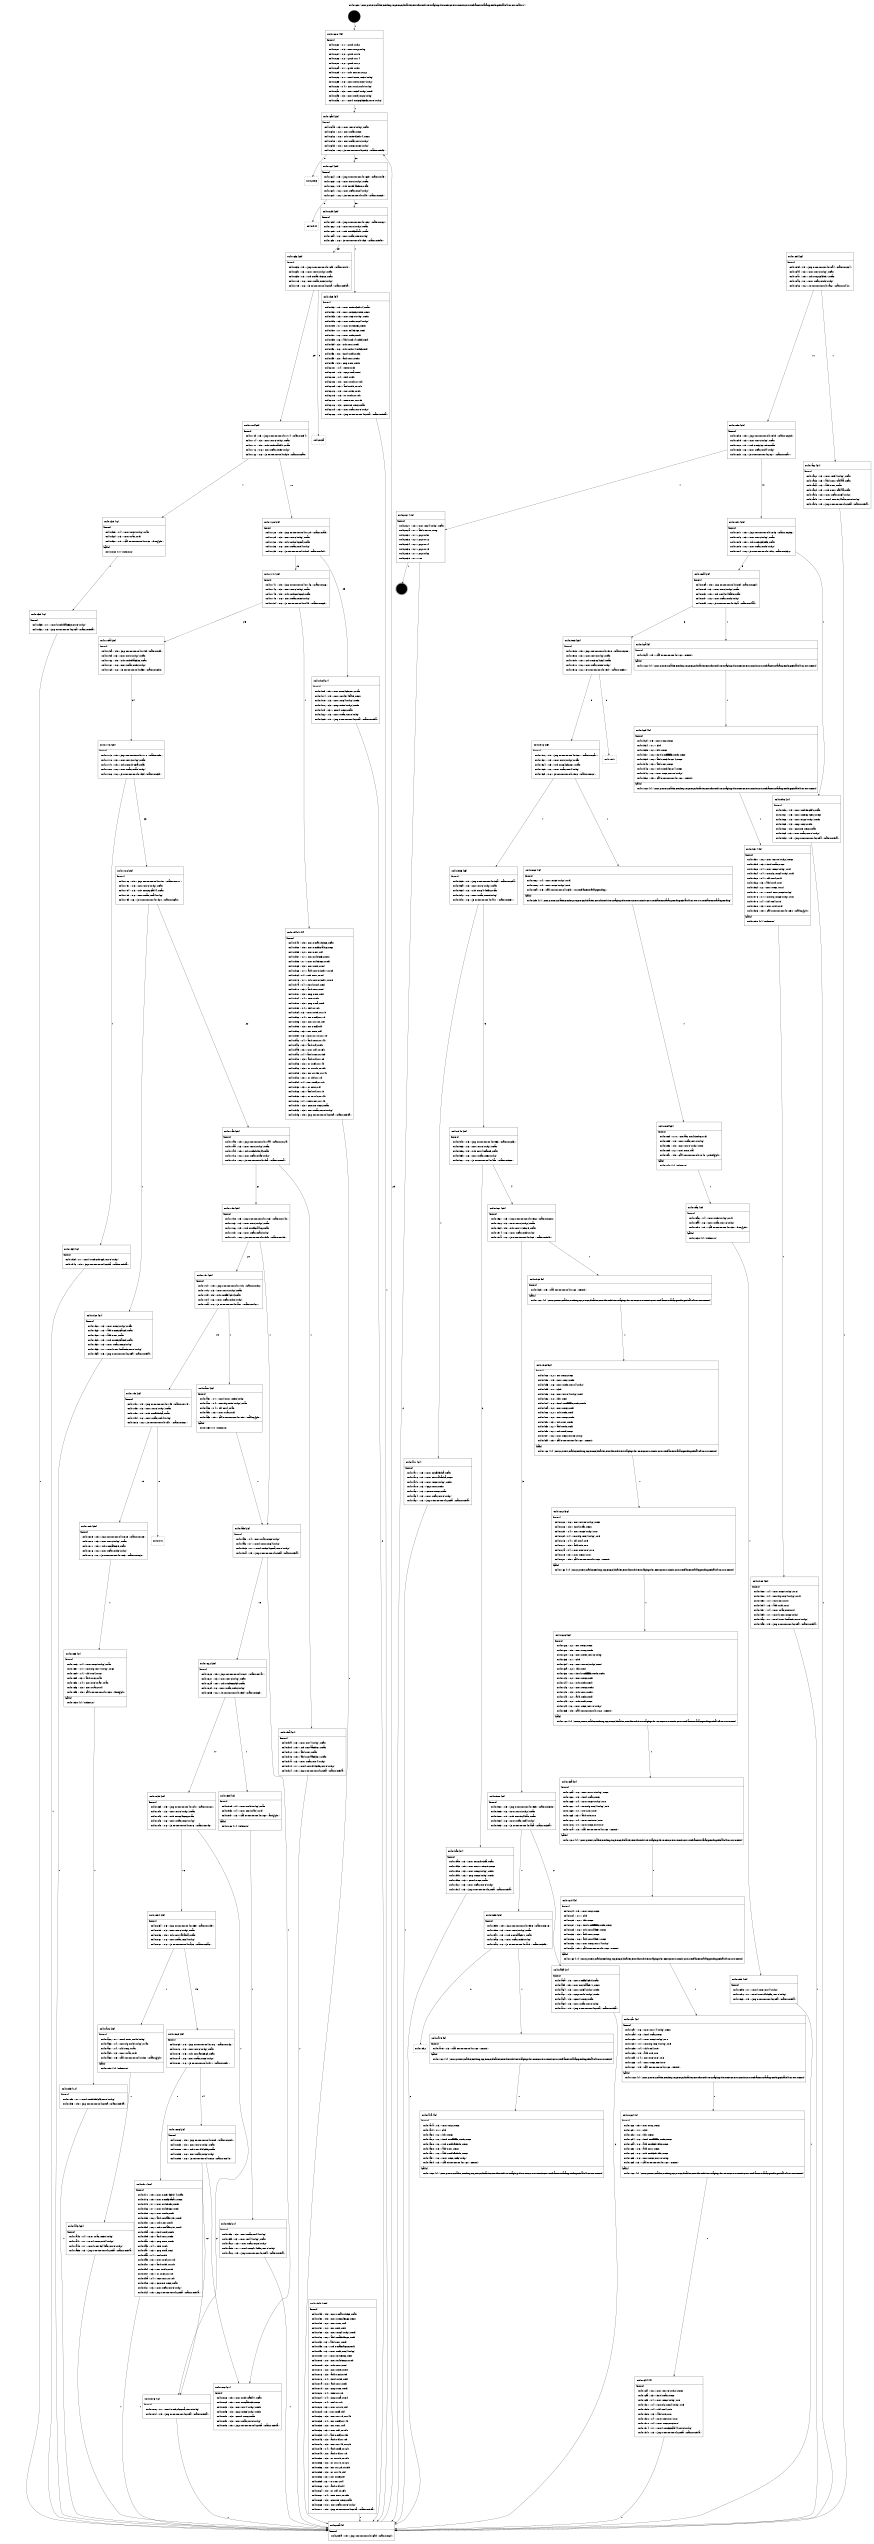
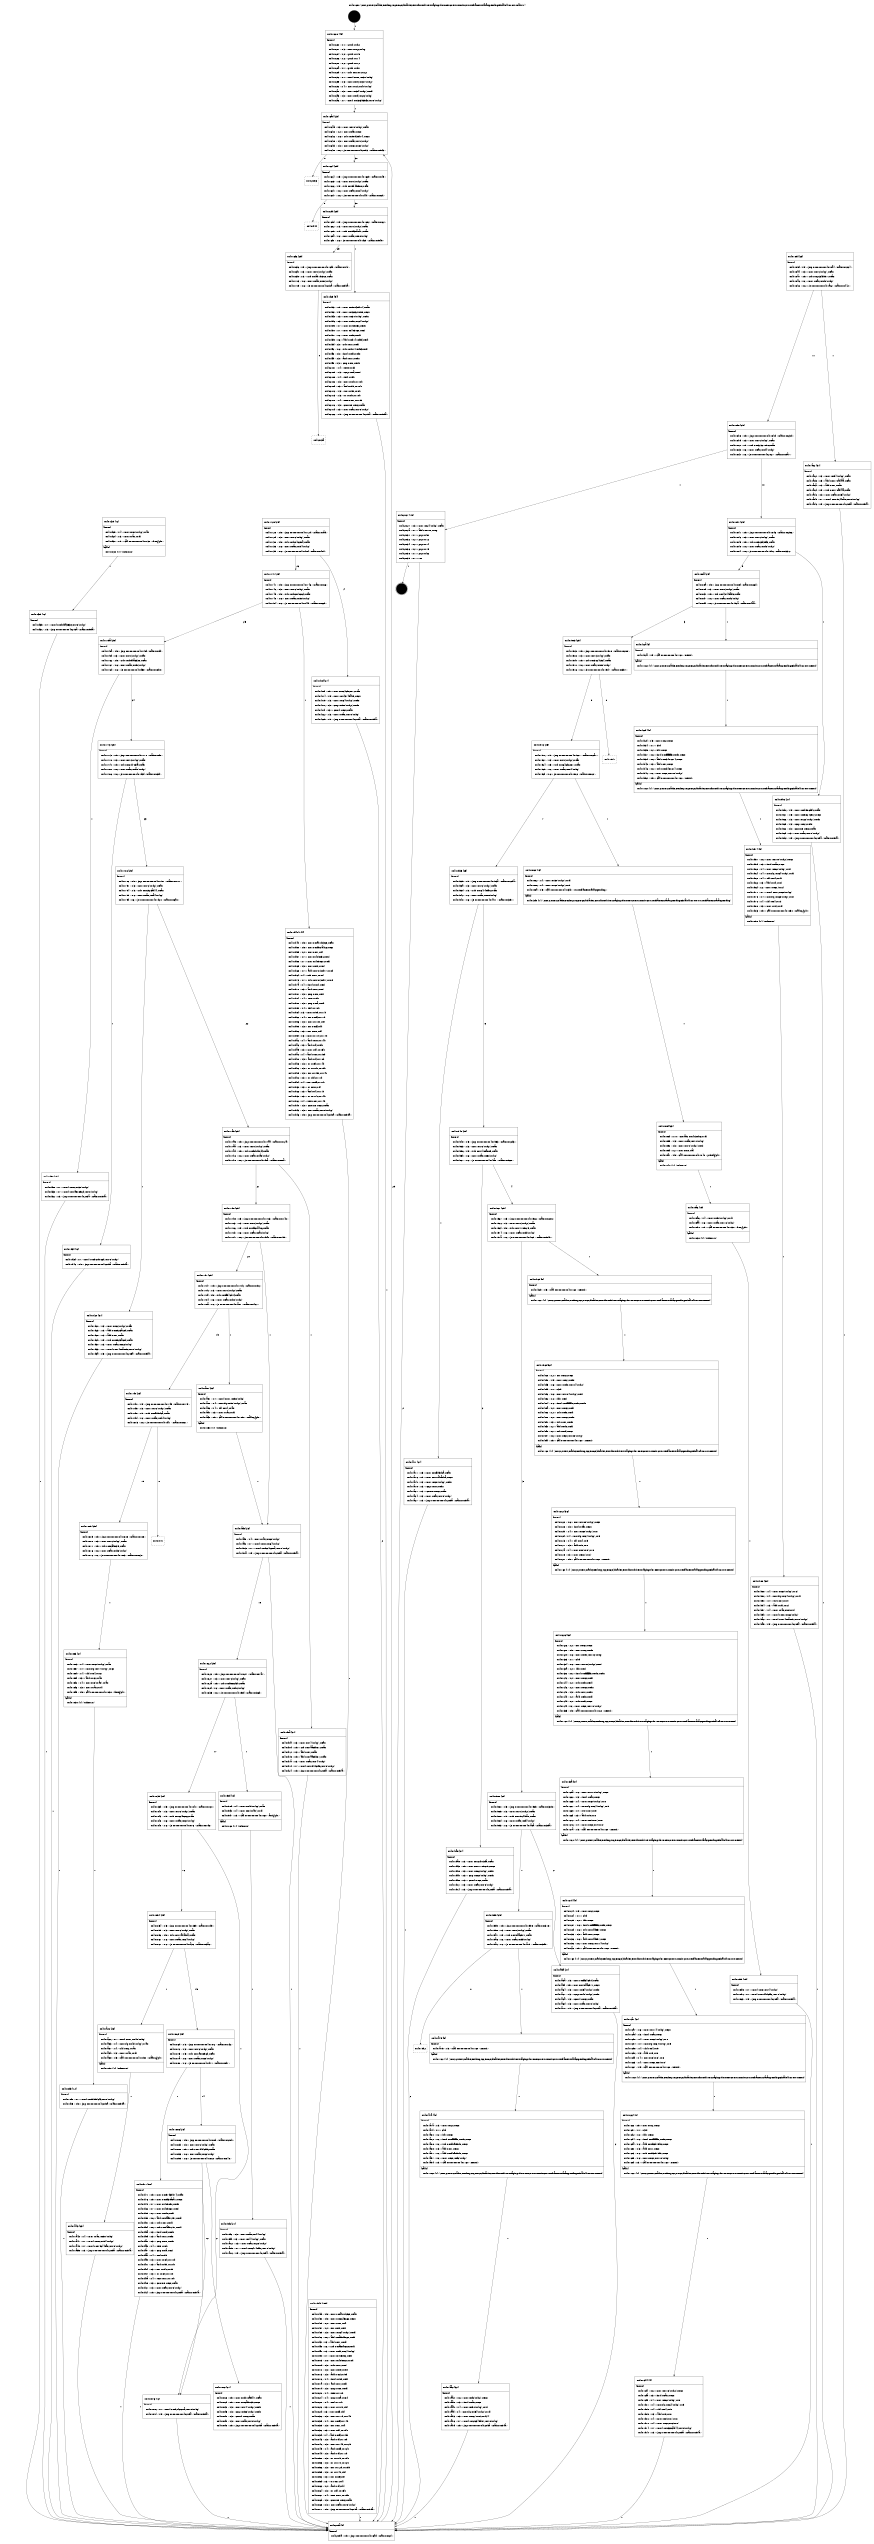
node "0x40170f [25]": removed
edge "0x401728 [25]" -> "0x401b0f [27]": label " 23" -> " 2"
node "0x401f5e [19]": added
edge "0x401af8 [23]" -> "0x401ec8 [27]": now "0x401af8 [23]" -> "0x40205a [5]"
node "0x401aa2 [32]": added
